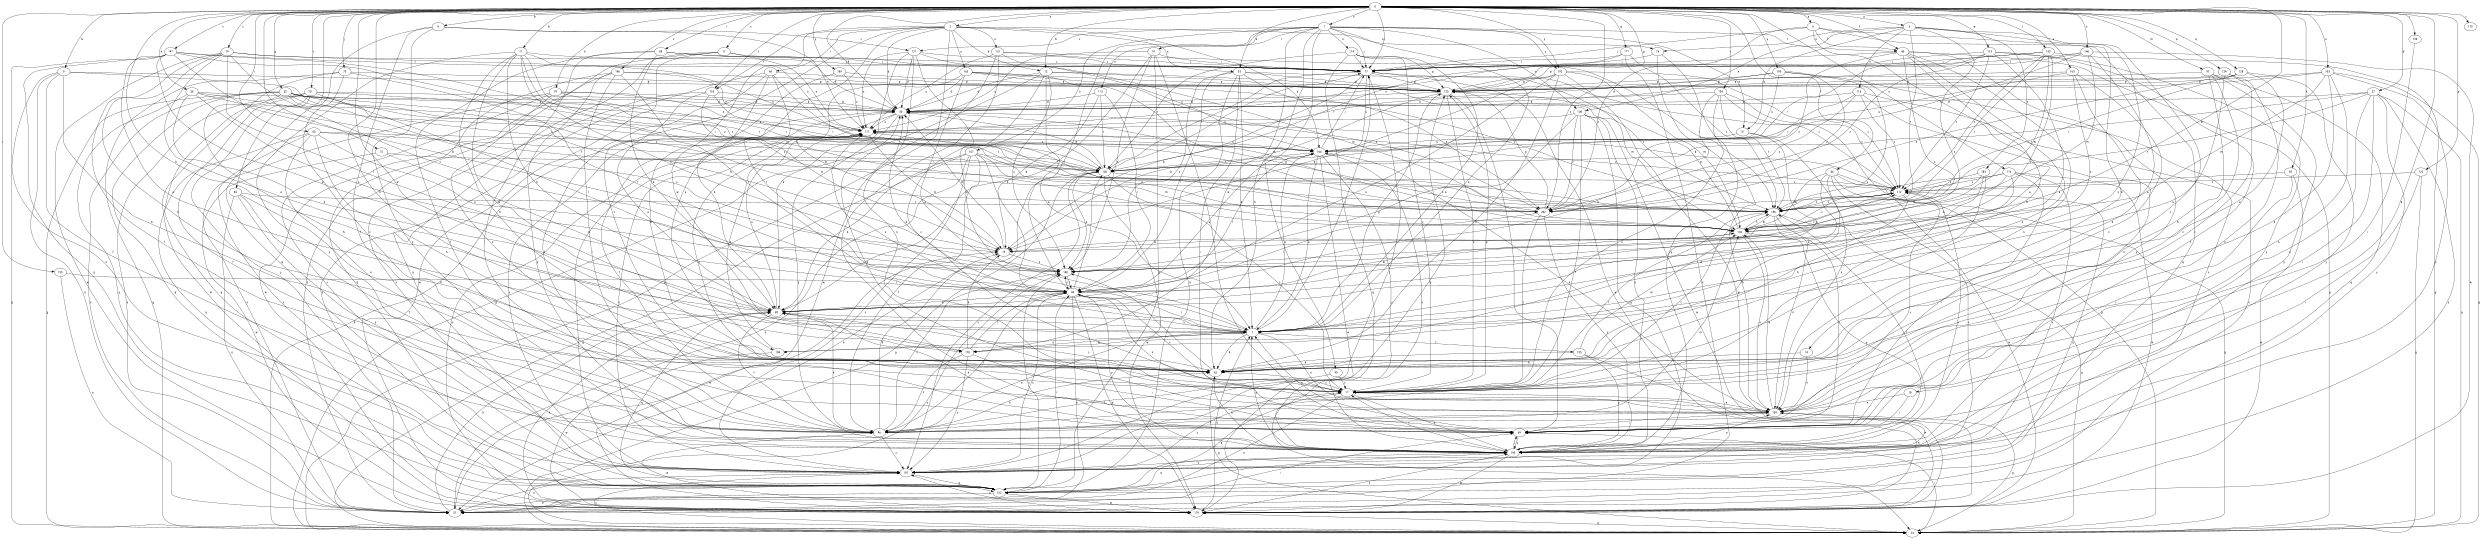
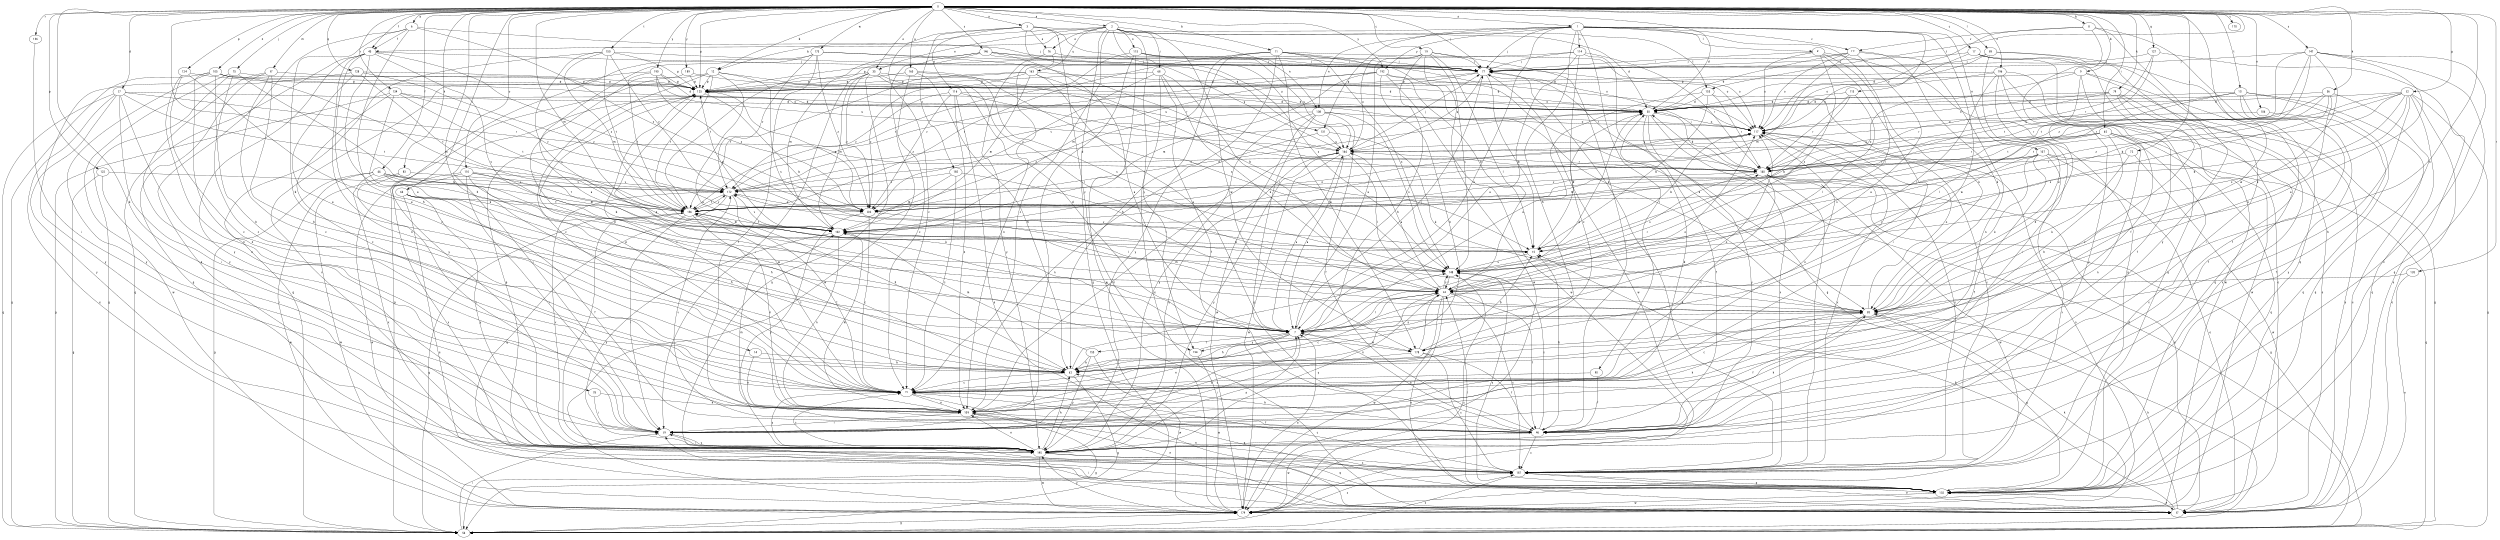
node "106": added
edge "3" -> "156": now "146" -> "156"
edge "132" -> "172": reversed
